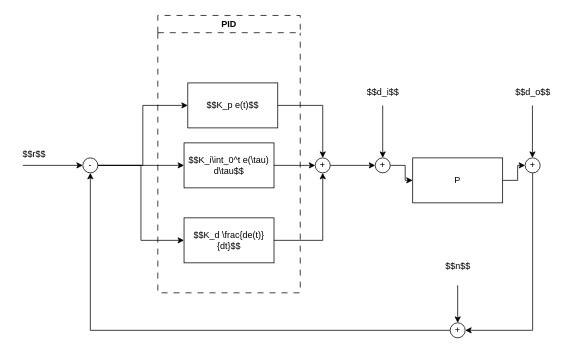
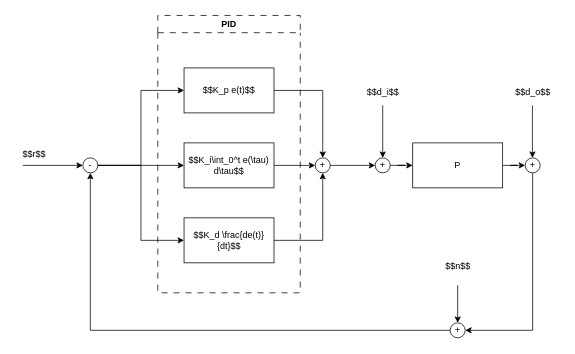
node "$$K_p e(t)$$": moved (233, 105) -> (229, 90)
node "P": moved (458, 180) -> (458, 165)
